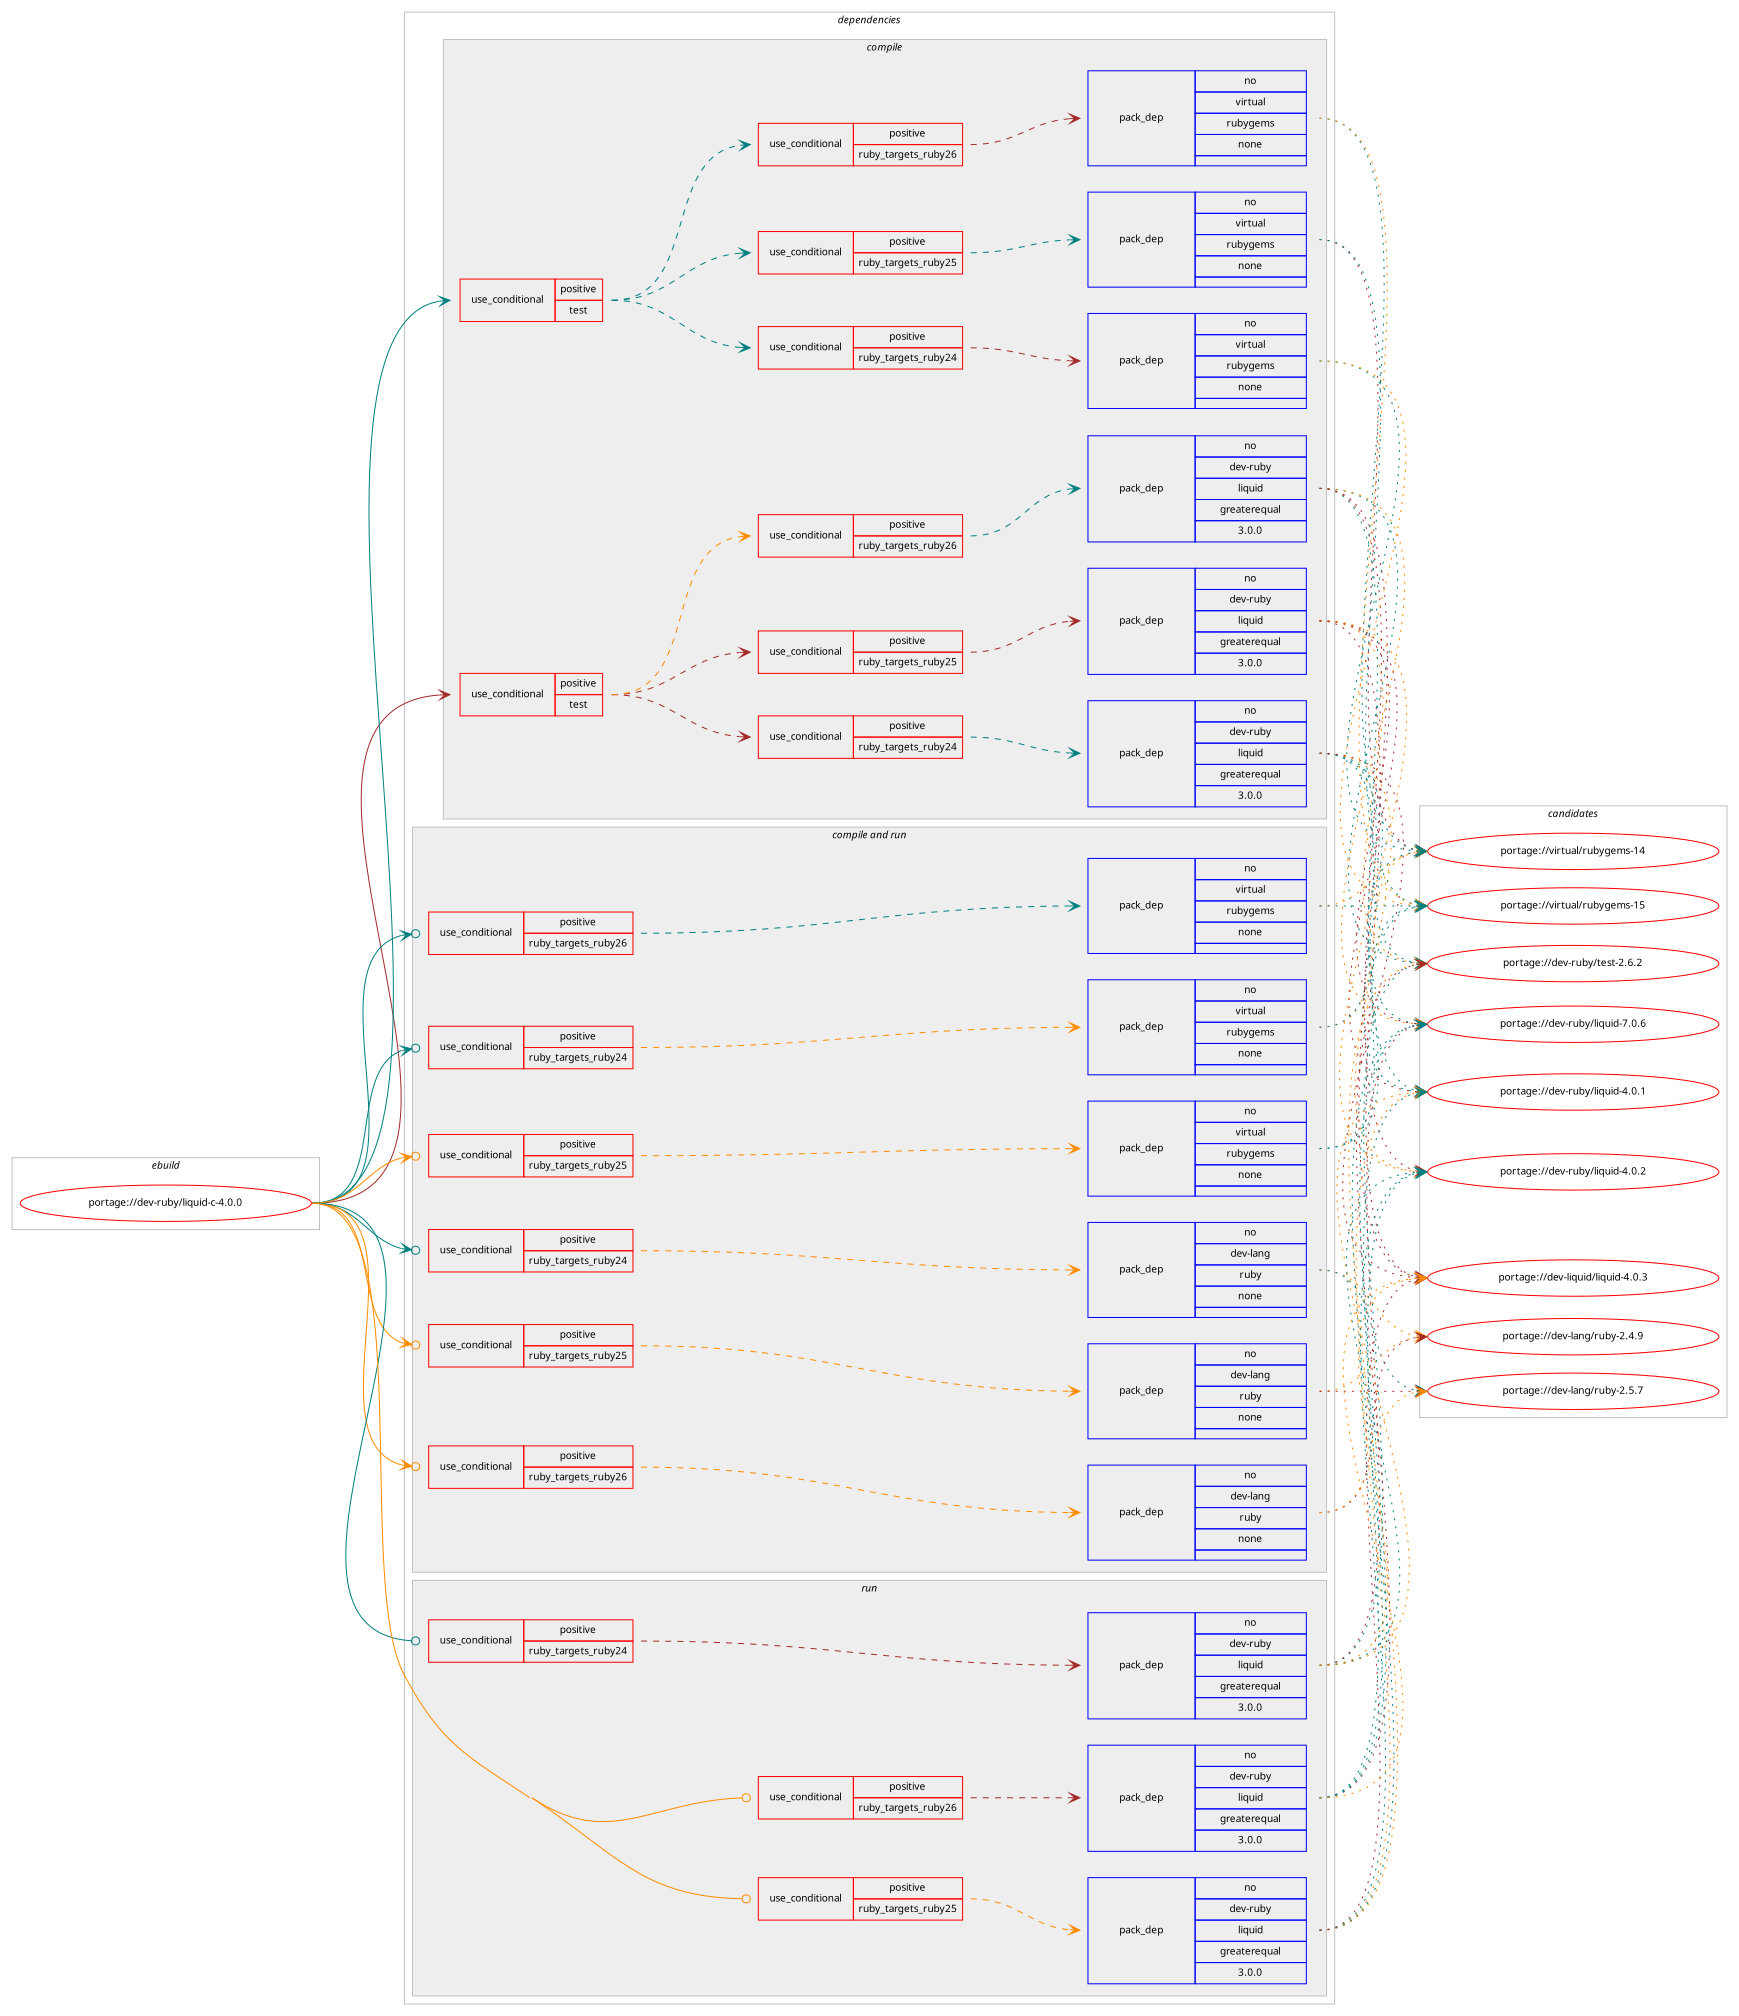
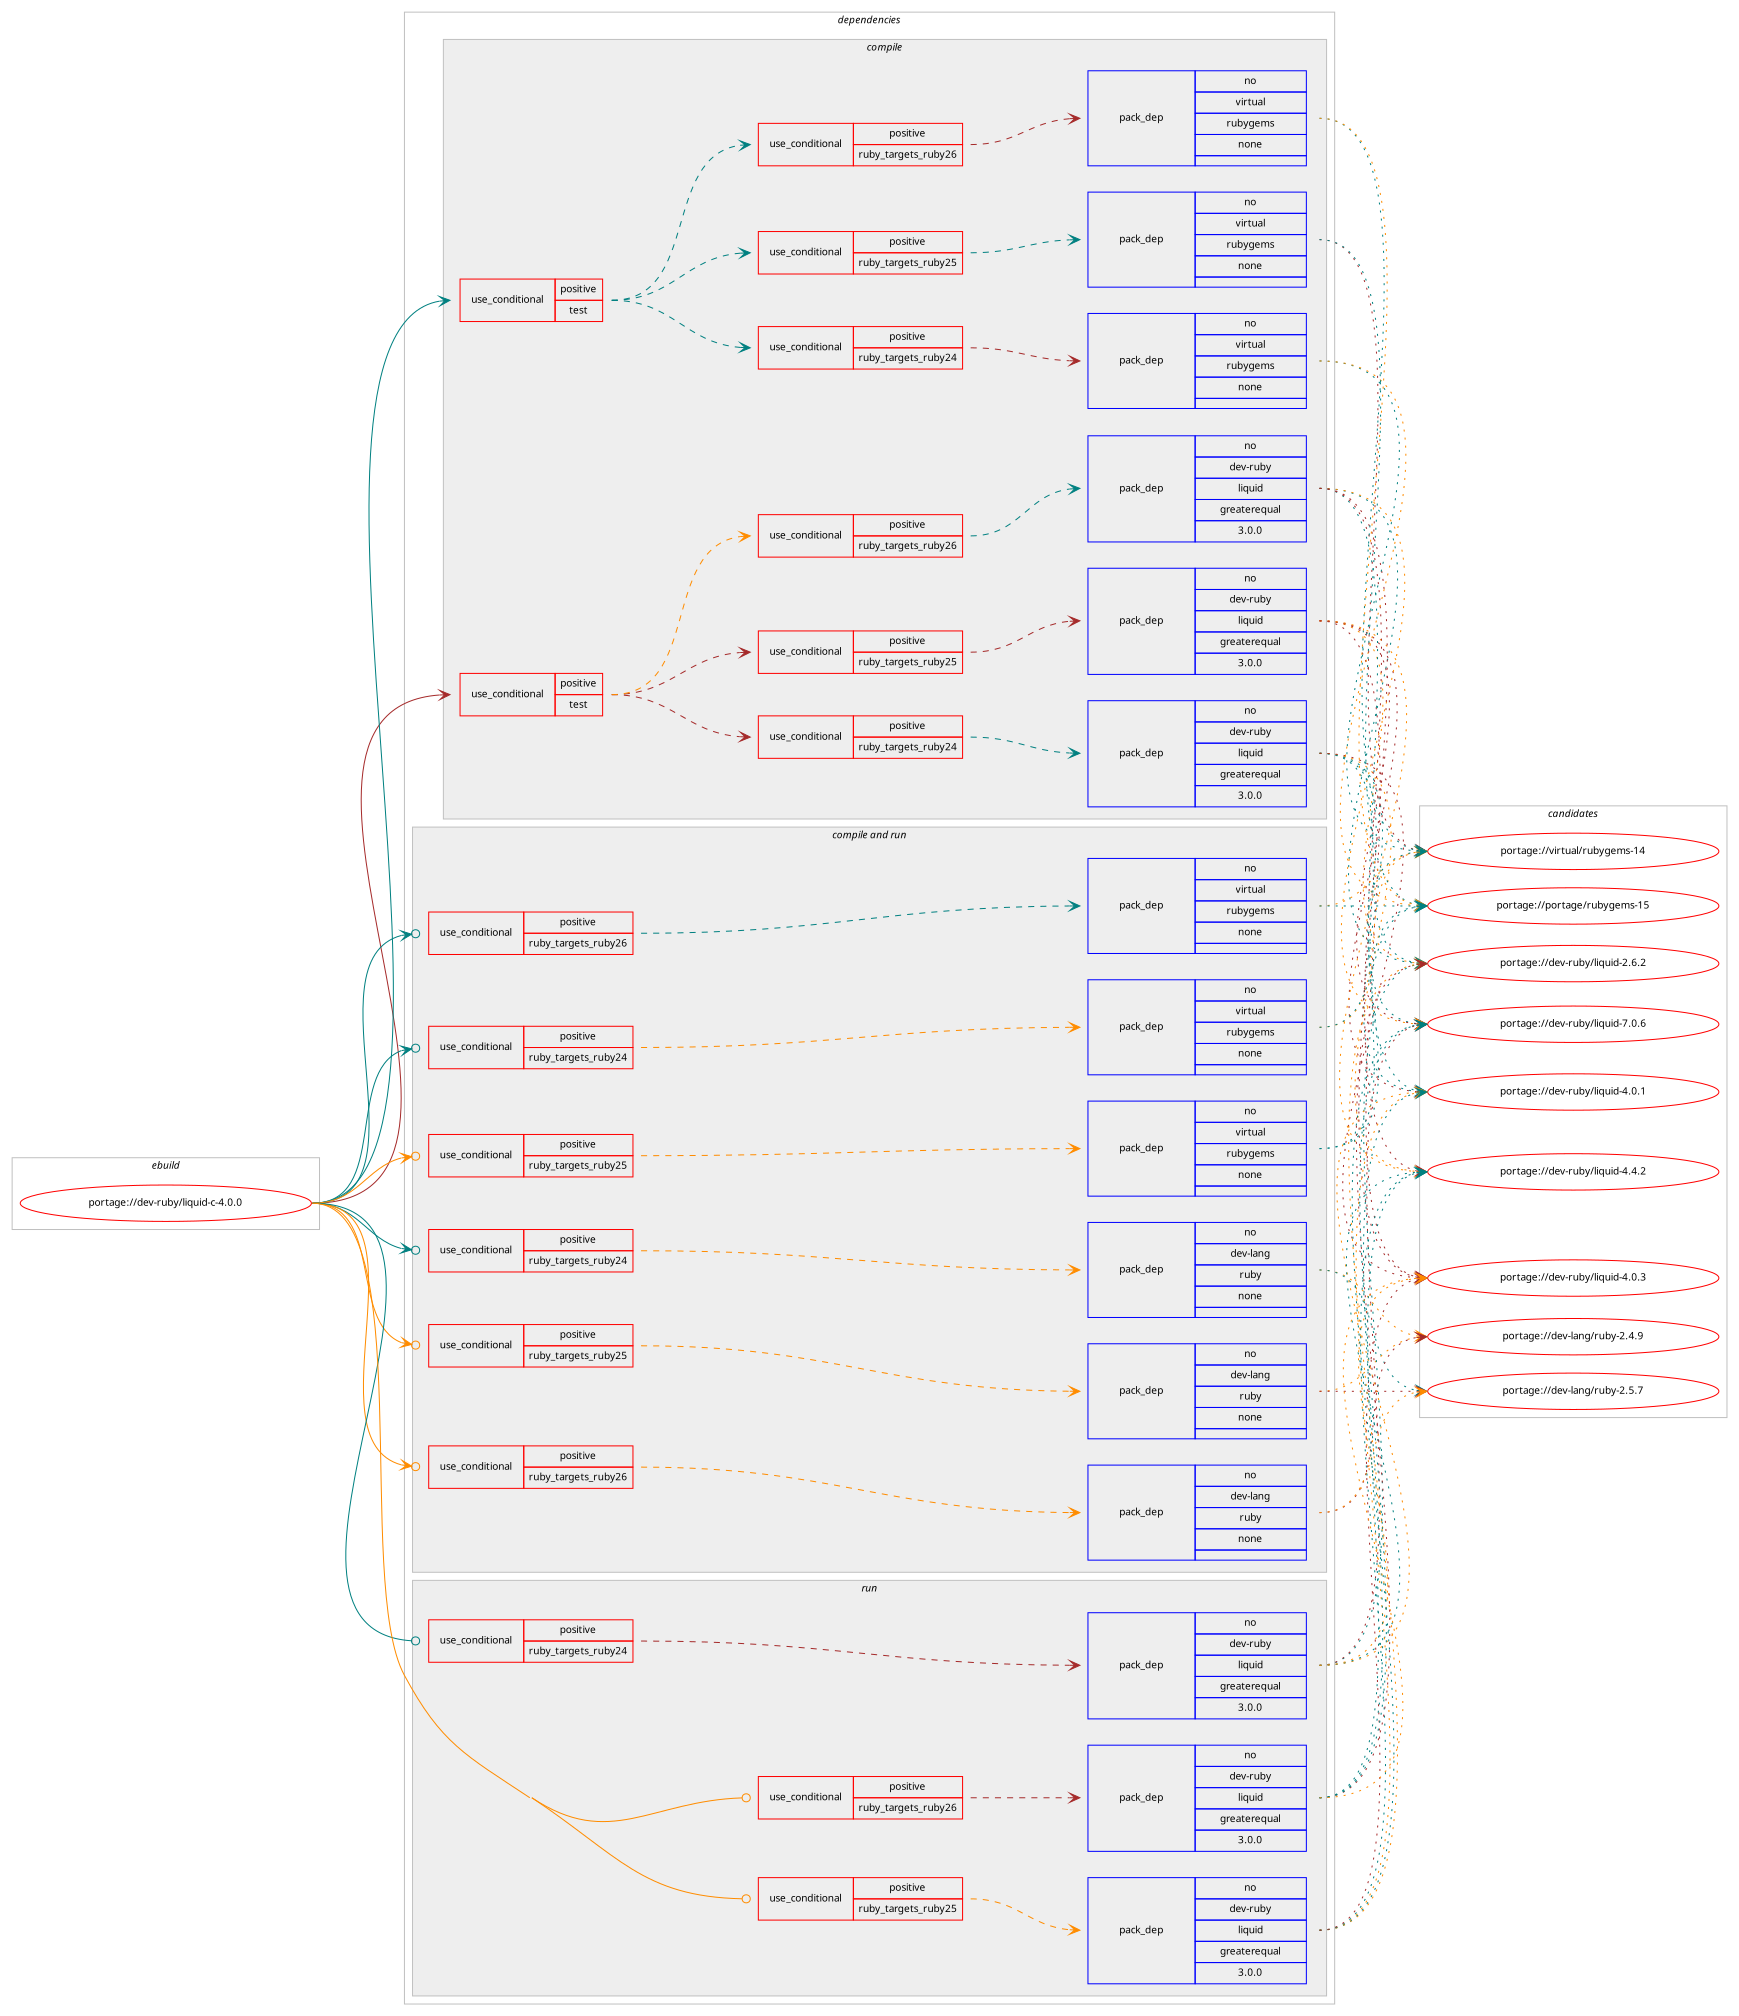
node "portage://virtual/rubygems-15": label "portage://virtual/rubygems-15" -> "portage://portage/rubygems-15"
node "portage://dev-ruby/test-2.6.2": label "portage://dev-ruby/test-2.6.2" -> "portage://dev-ruby/liquid-2.6.2"
node "portage://dev-ruby/liquid-4.0.2": label "portage://dev-ruby/liquid-4.0.2" -> "portage://dev-ruby/liquid-4.4.2"
node "portage://dev-liquid/liquid-4.0.3": label "portage://dev-liquid/liquid-4.0.3" -> "portage://dev-ruby/liquid-4.0.3"
